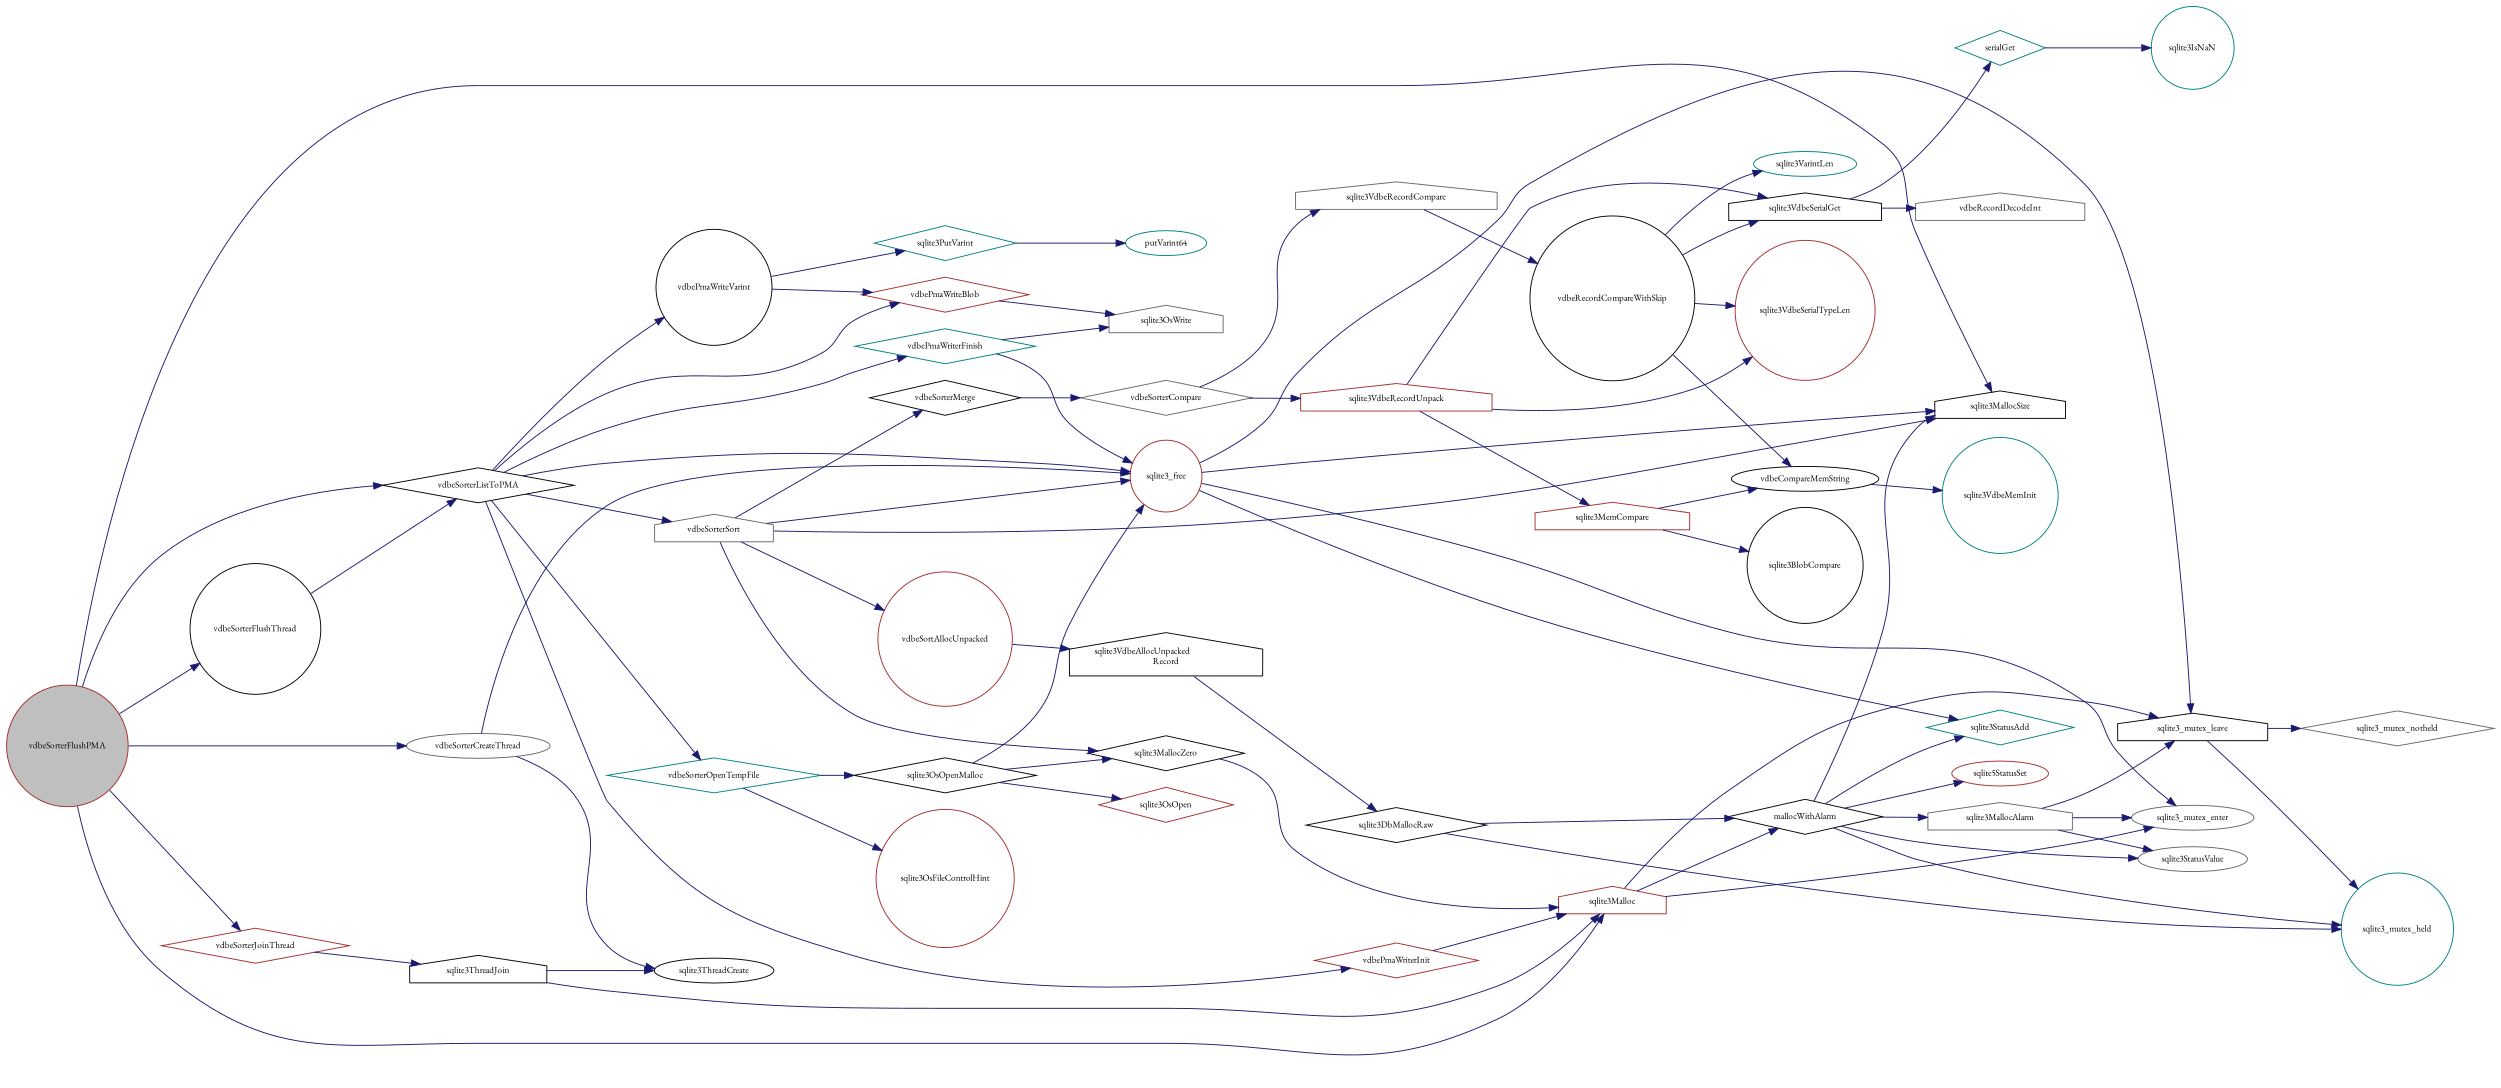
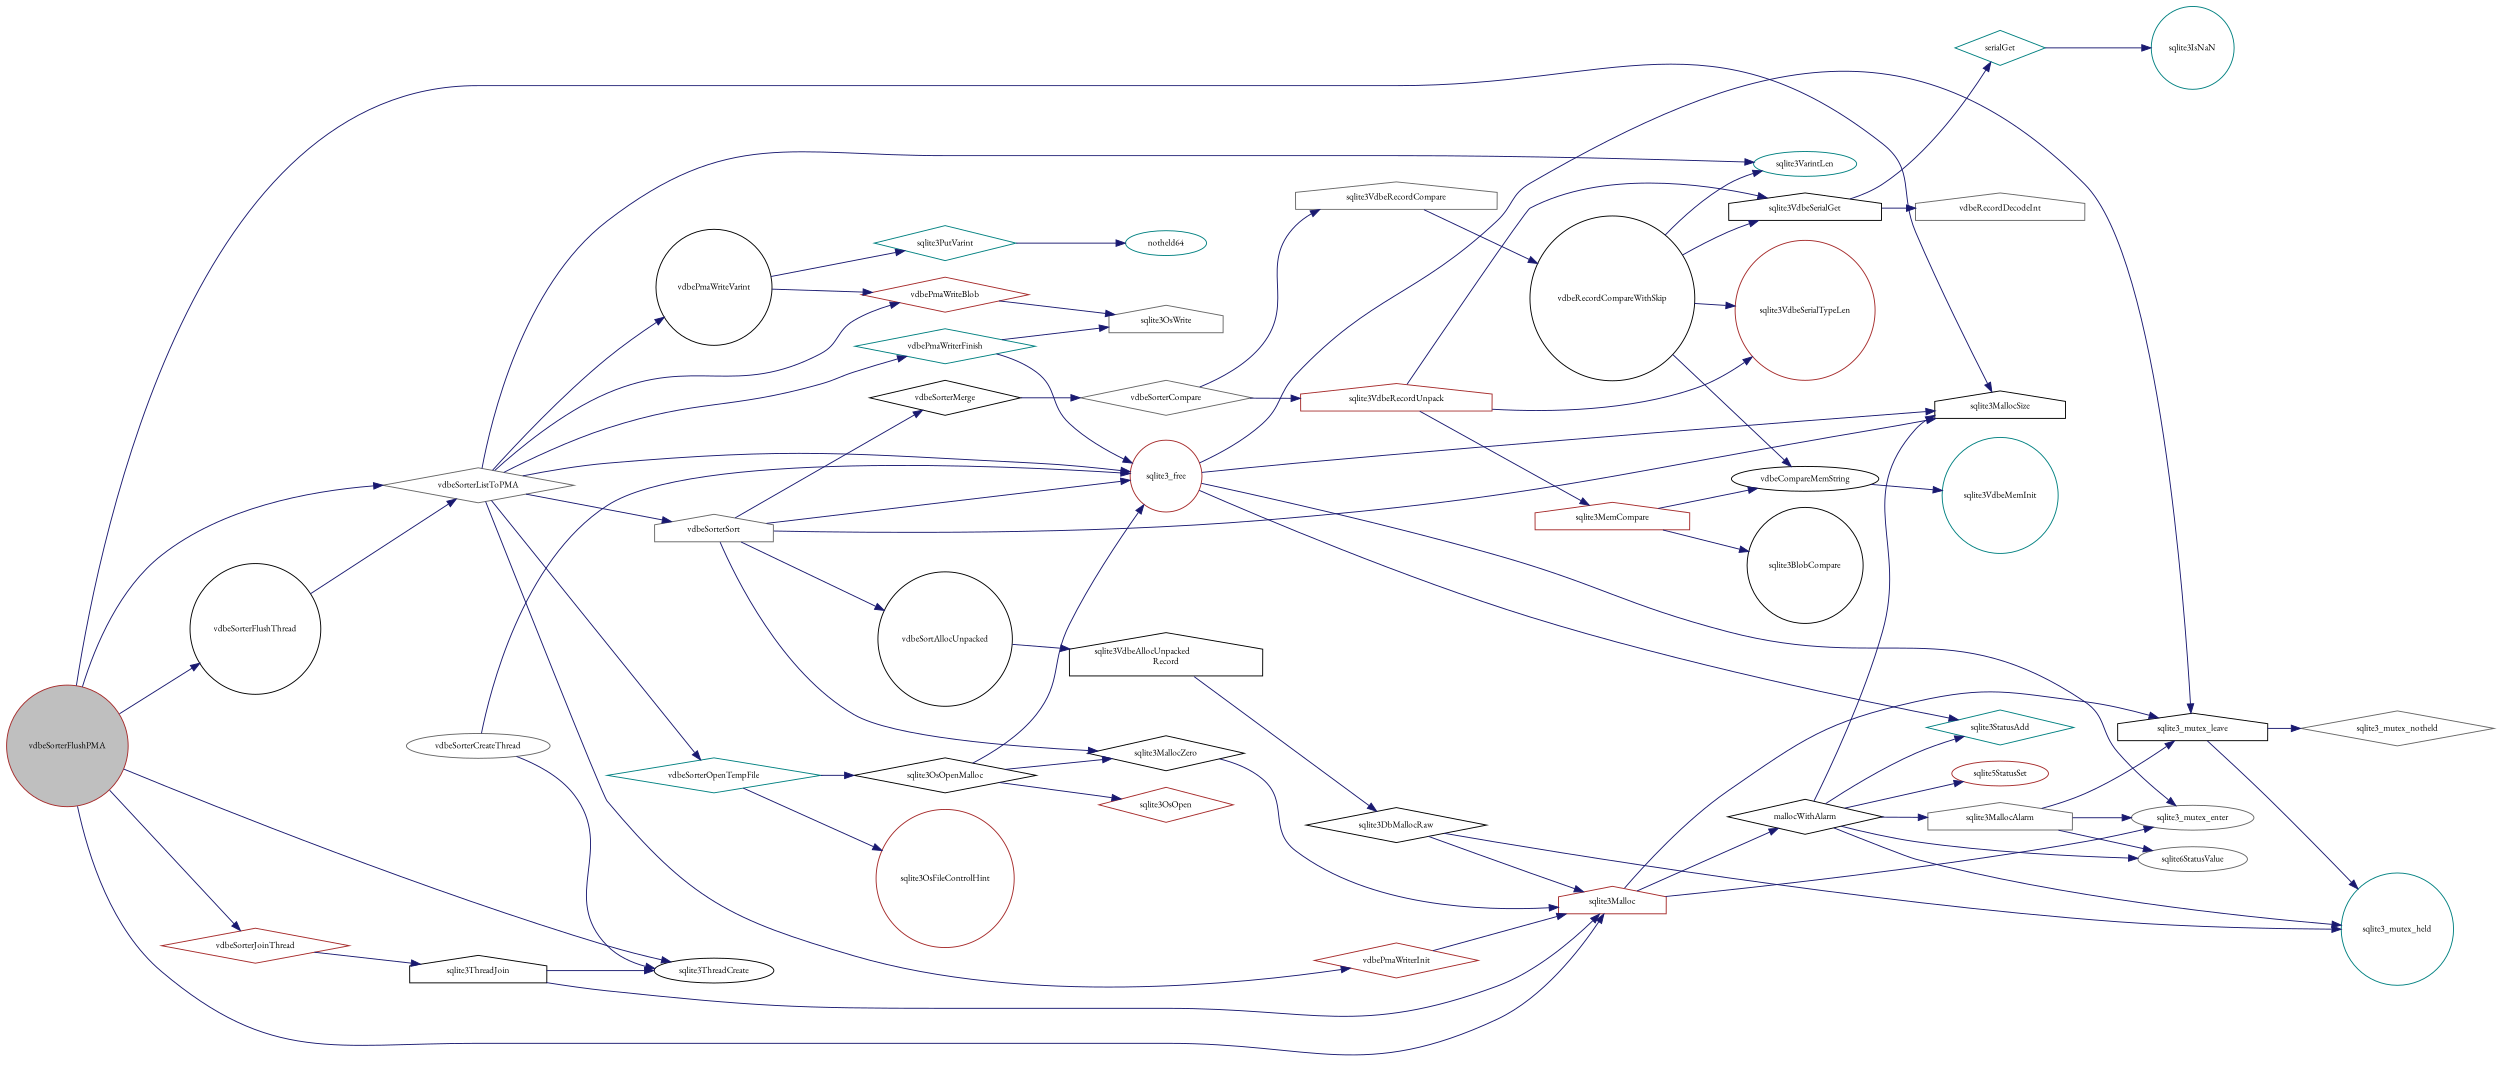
edge "vdbeSorterListToPMA" -> "sqlite3VarintLen": added
node "putVarint64": label "putVarint64" -> "notheld64"
node "vdbeSorterListToPMA": color black -> gray40
node "vdbeSortAllocUnpacked": color brown -> black
edge "vdbeSorterFlushPMA" -> "vdbeSorterCreateThread": now "vdbeSorterFlushPMA" -> "sqlite3ThreadCreate"
edge "sqlite3DbMallocRaw" -> "mallocWithAlarm": now "sqlite3DbMallocRaw" -> "sqlite3Malloc"
node "sqlite3StatusValue": label "sqlite3StatusValue" -> "sqlite6StatusValue"
